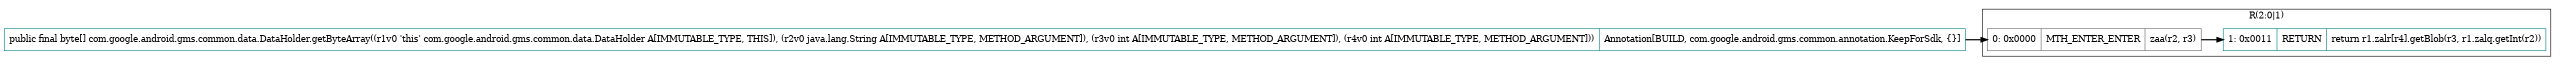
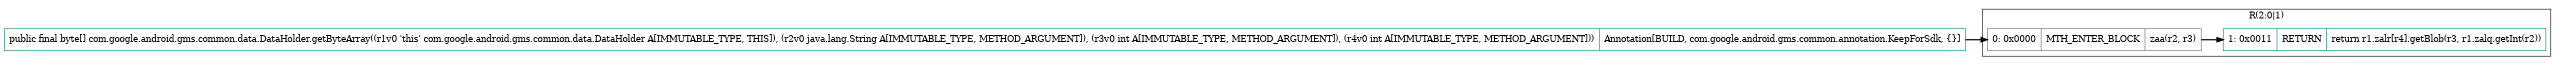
node "0: 0x0000": text "MTH_ENTER_ENTER" -> "MTH_ENTER_BLOCK"
